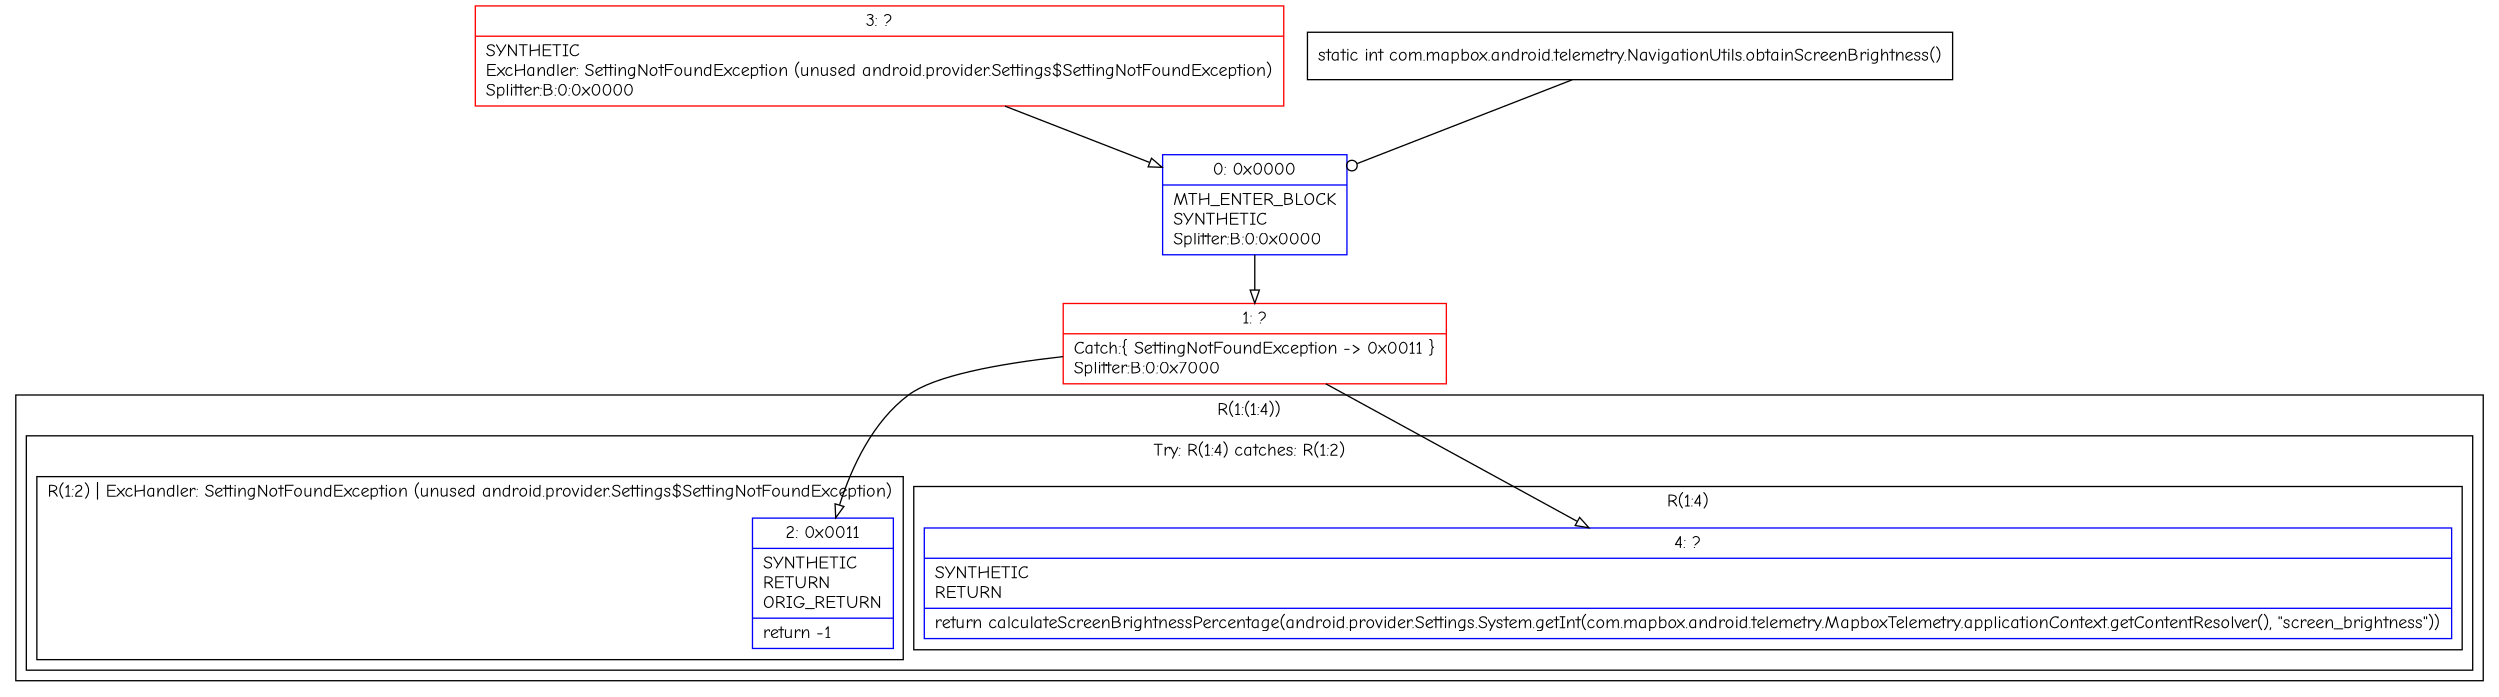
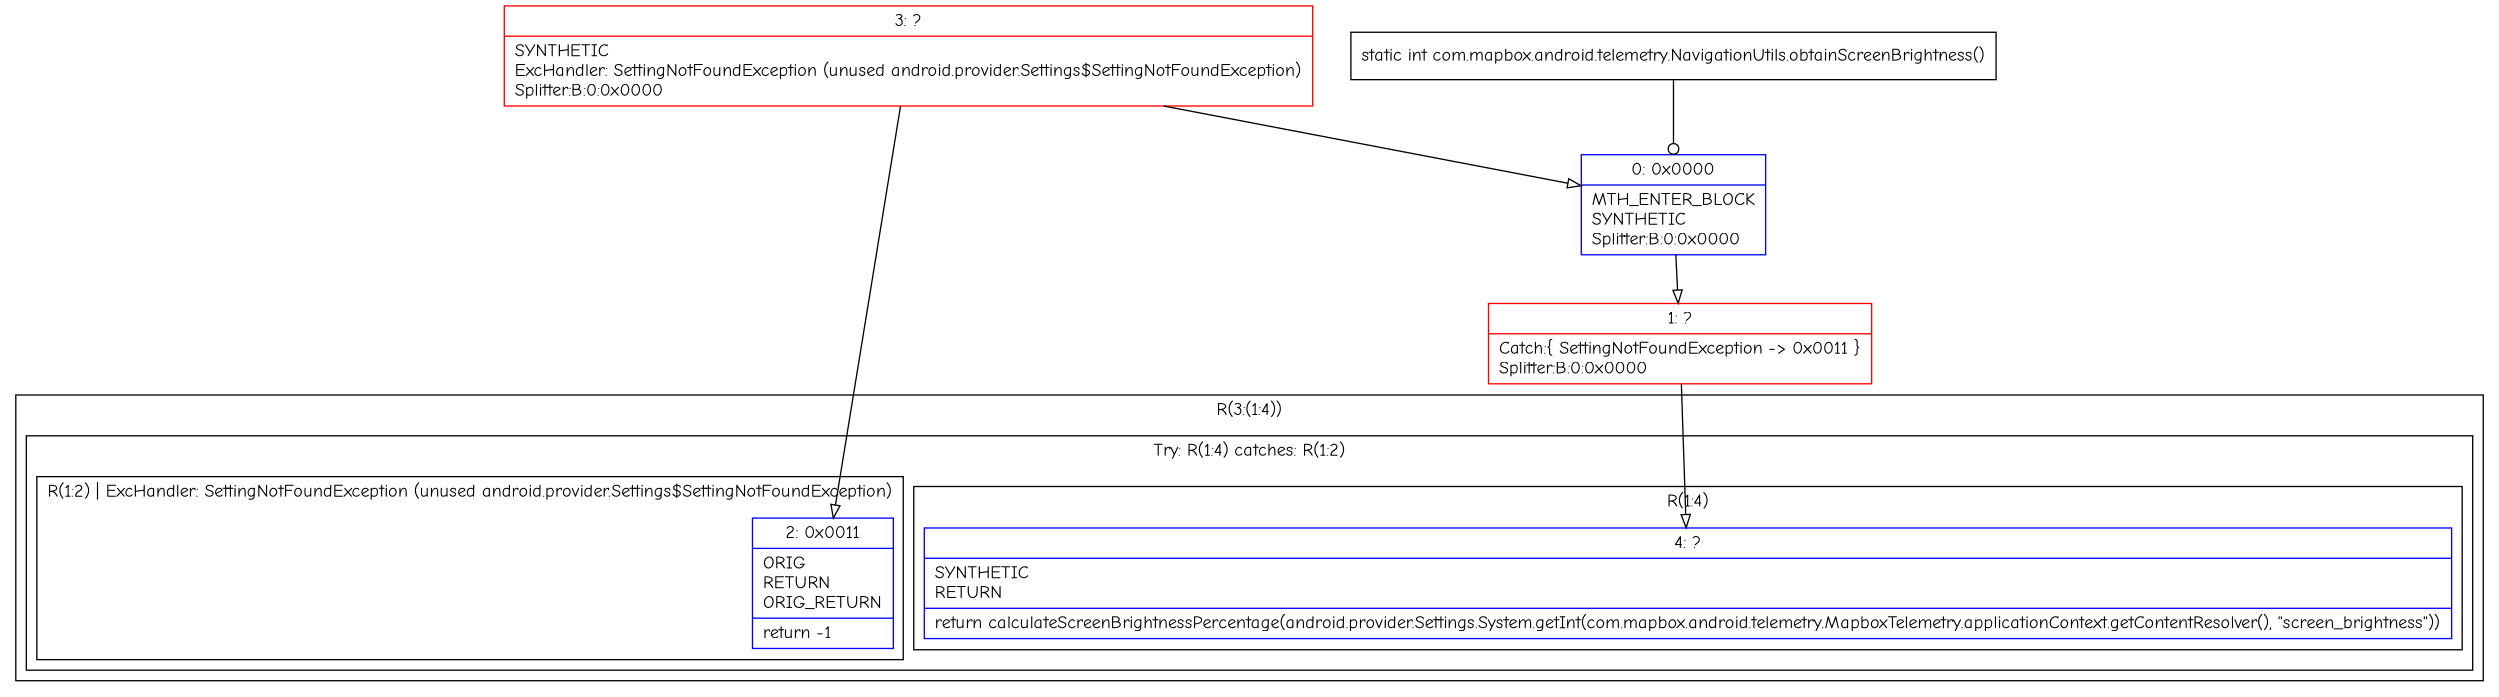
node "1: ?": text "Splitter:B:0:0x7000" -> "Splitter:B:0:0x0000"
edge "1: ?" -> "2: 0x0011": now "3: ?" -> "2: 0x0011"
cluster "R(1:(1:4))": label "R(1:(1:4))" -> "R(3:(1:4))"
node "2: 0x0011": text "SYNTHETIC" -> "ORIG"
